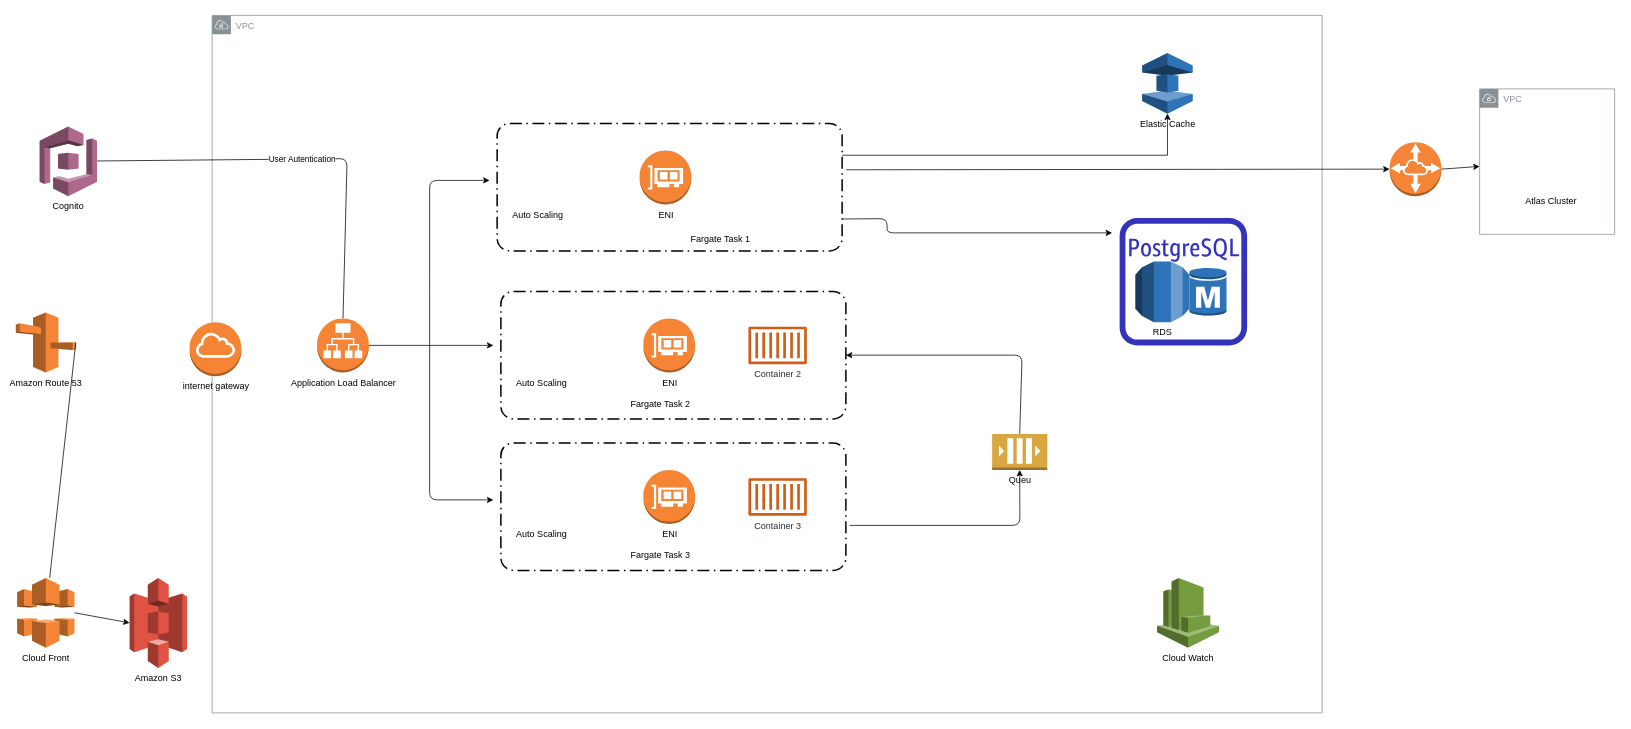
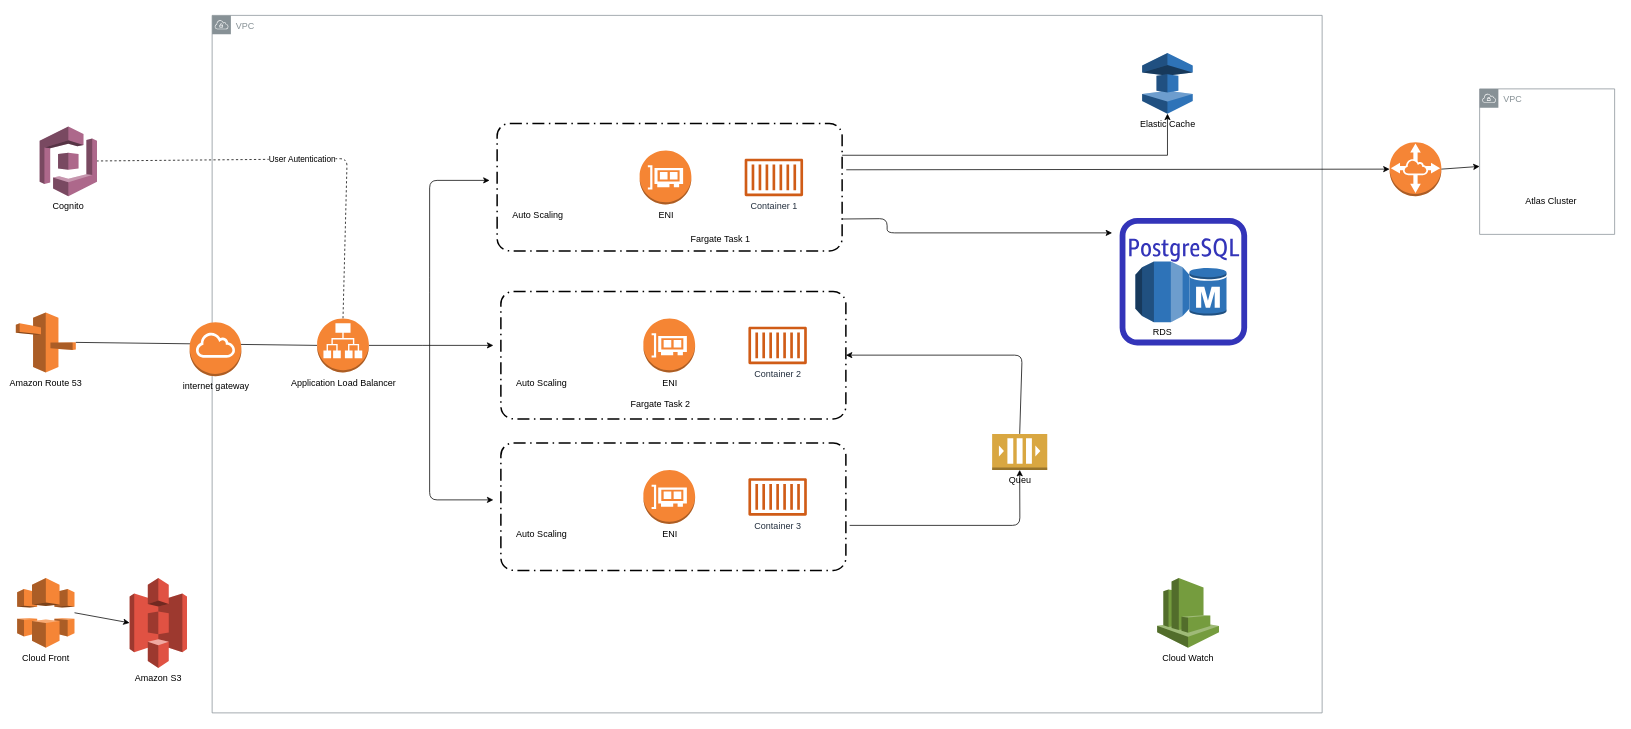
edge "Cognito" -- "Application Load Balancer": style solid -> dashed
node "Container 1": added
edge "Amazon Route 53" -- "Cloud Front": now "Amazon Route 53" -- "Application Load Balancer"
node "Fargate Task 3": removed
